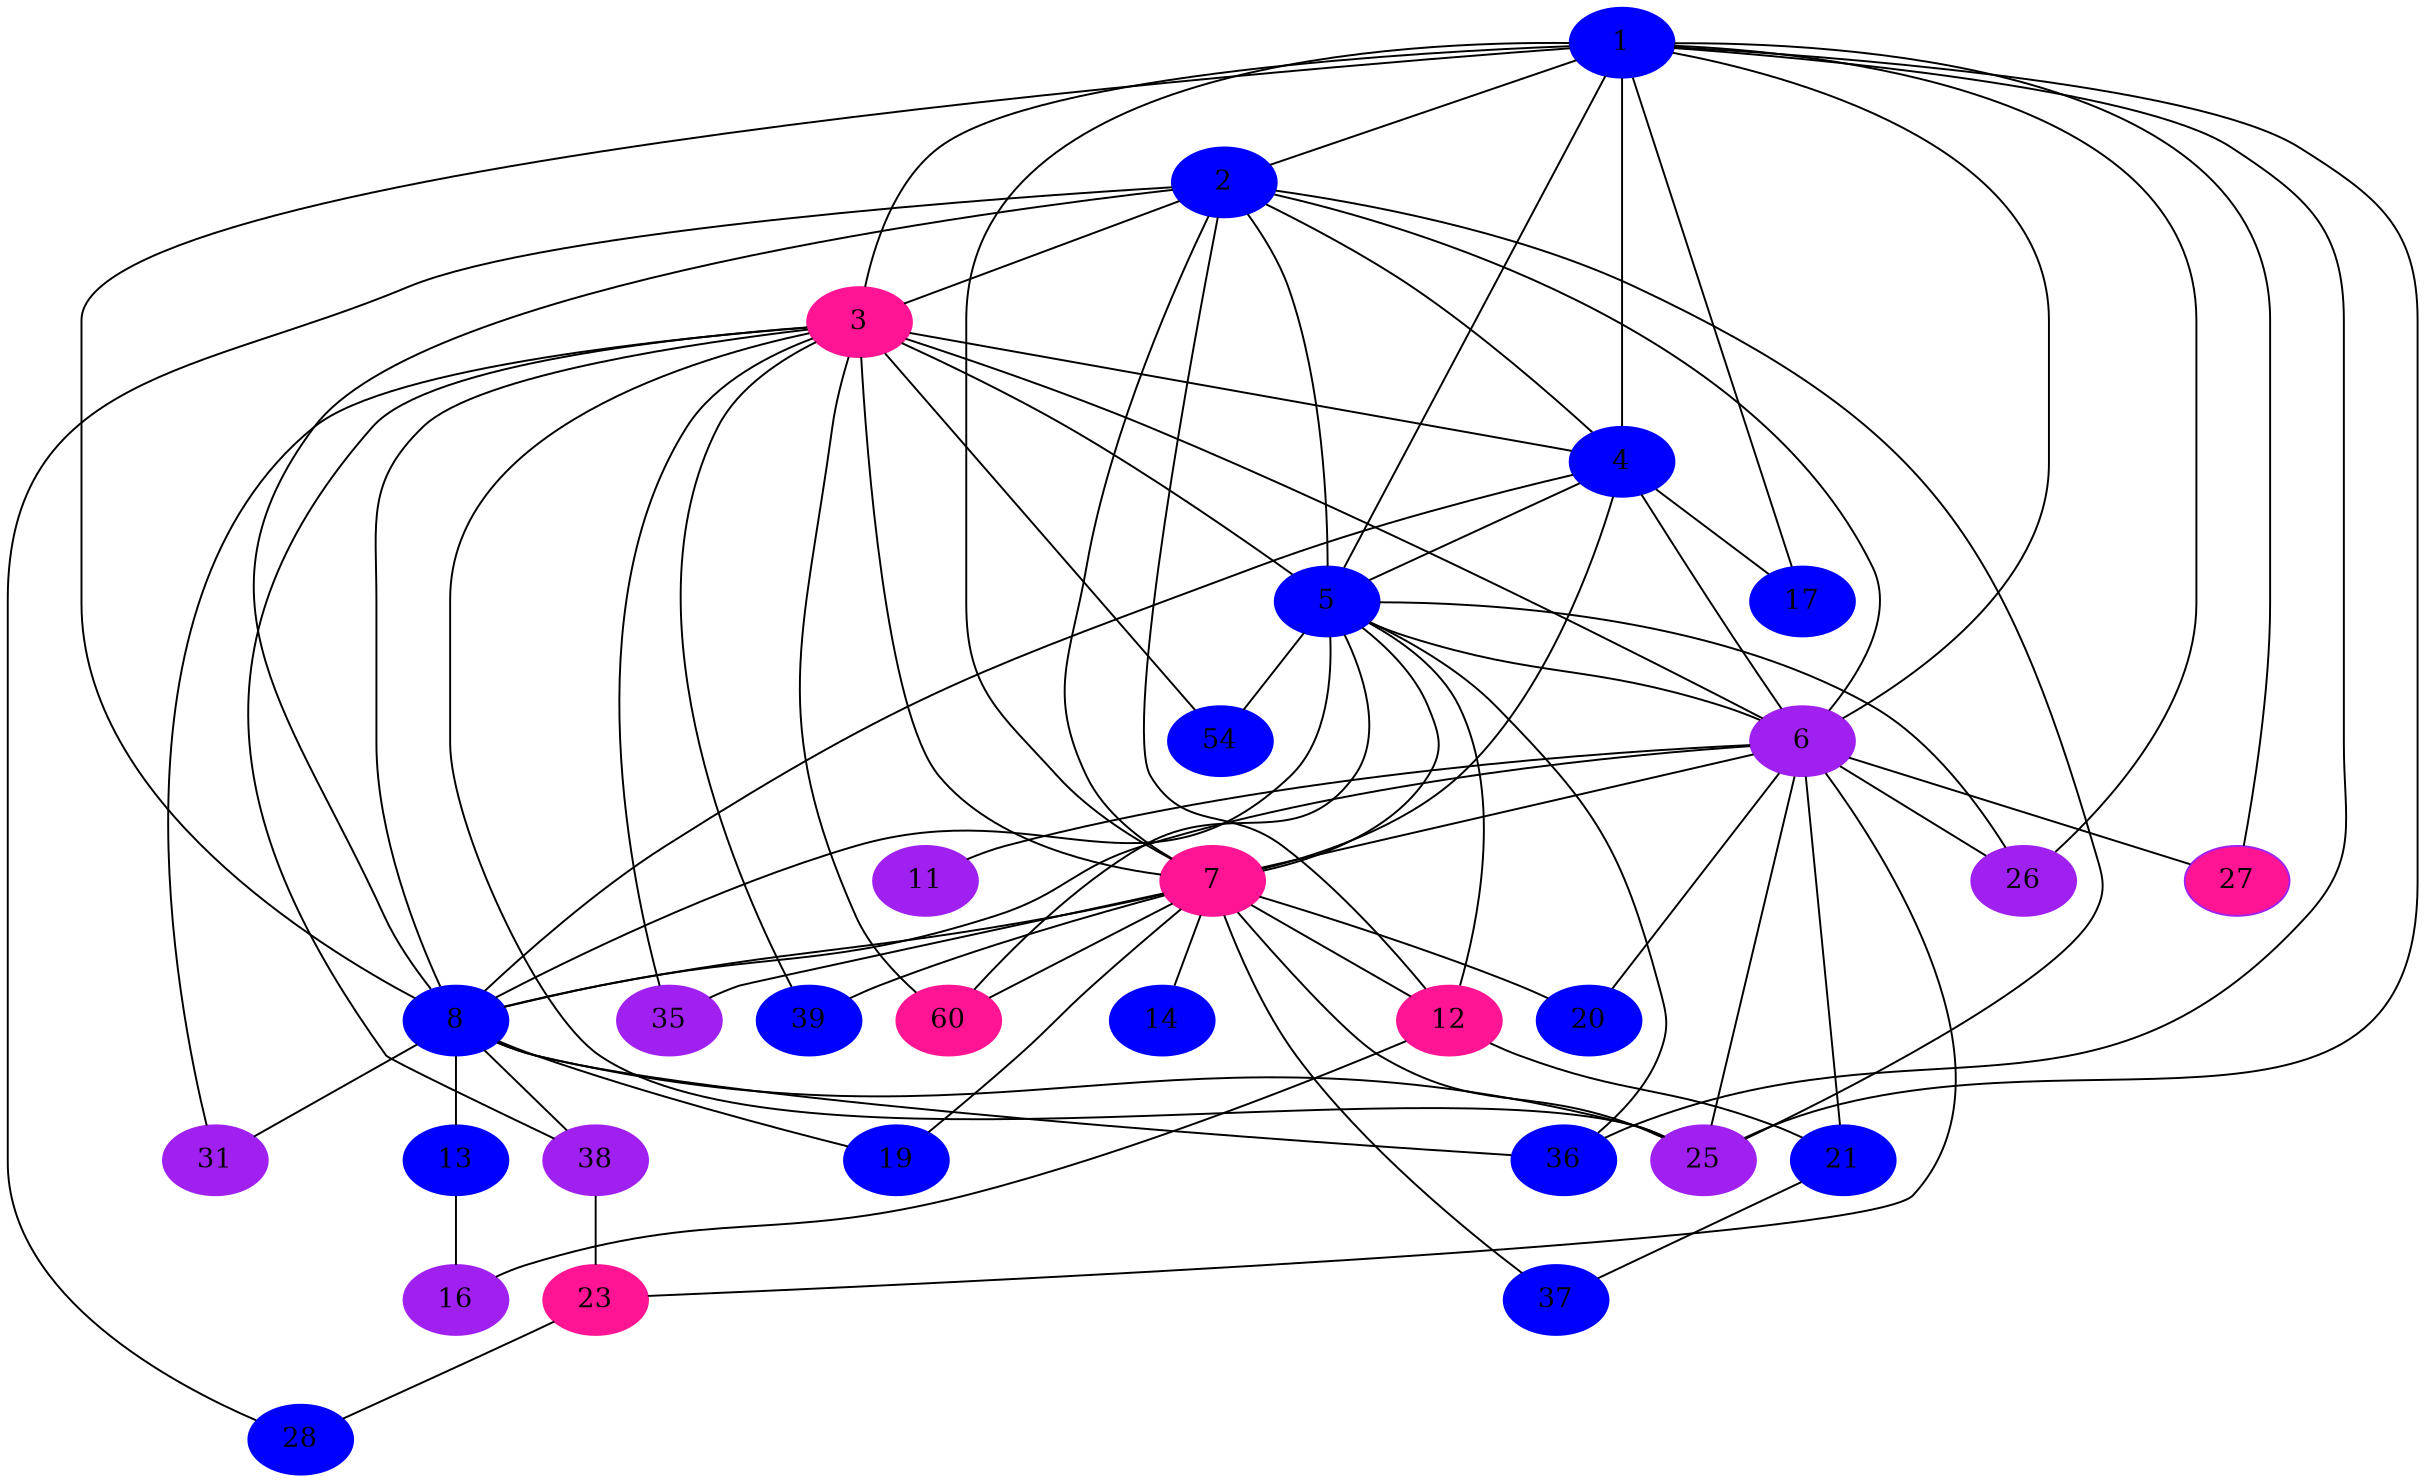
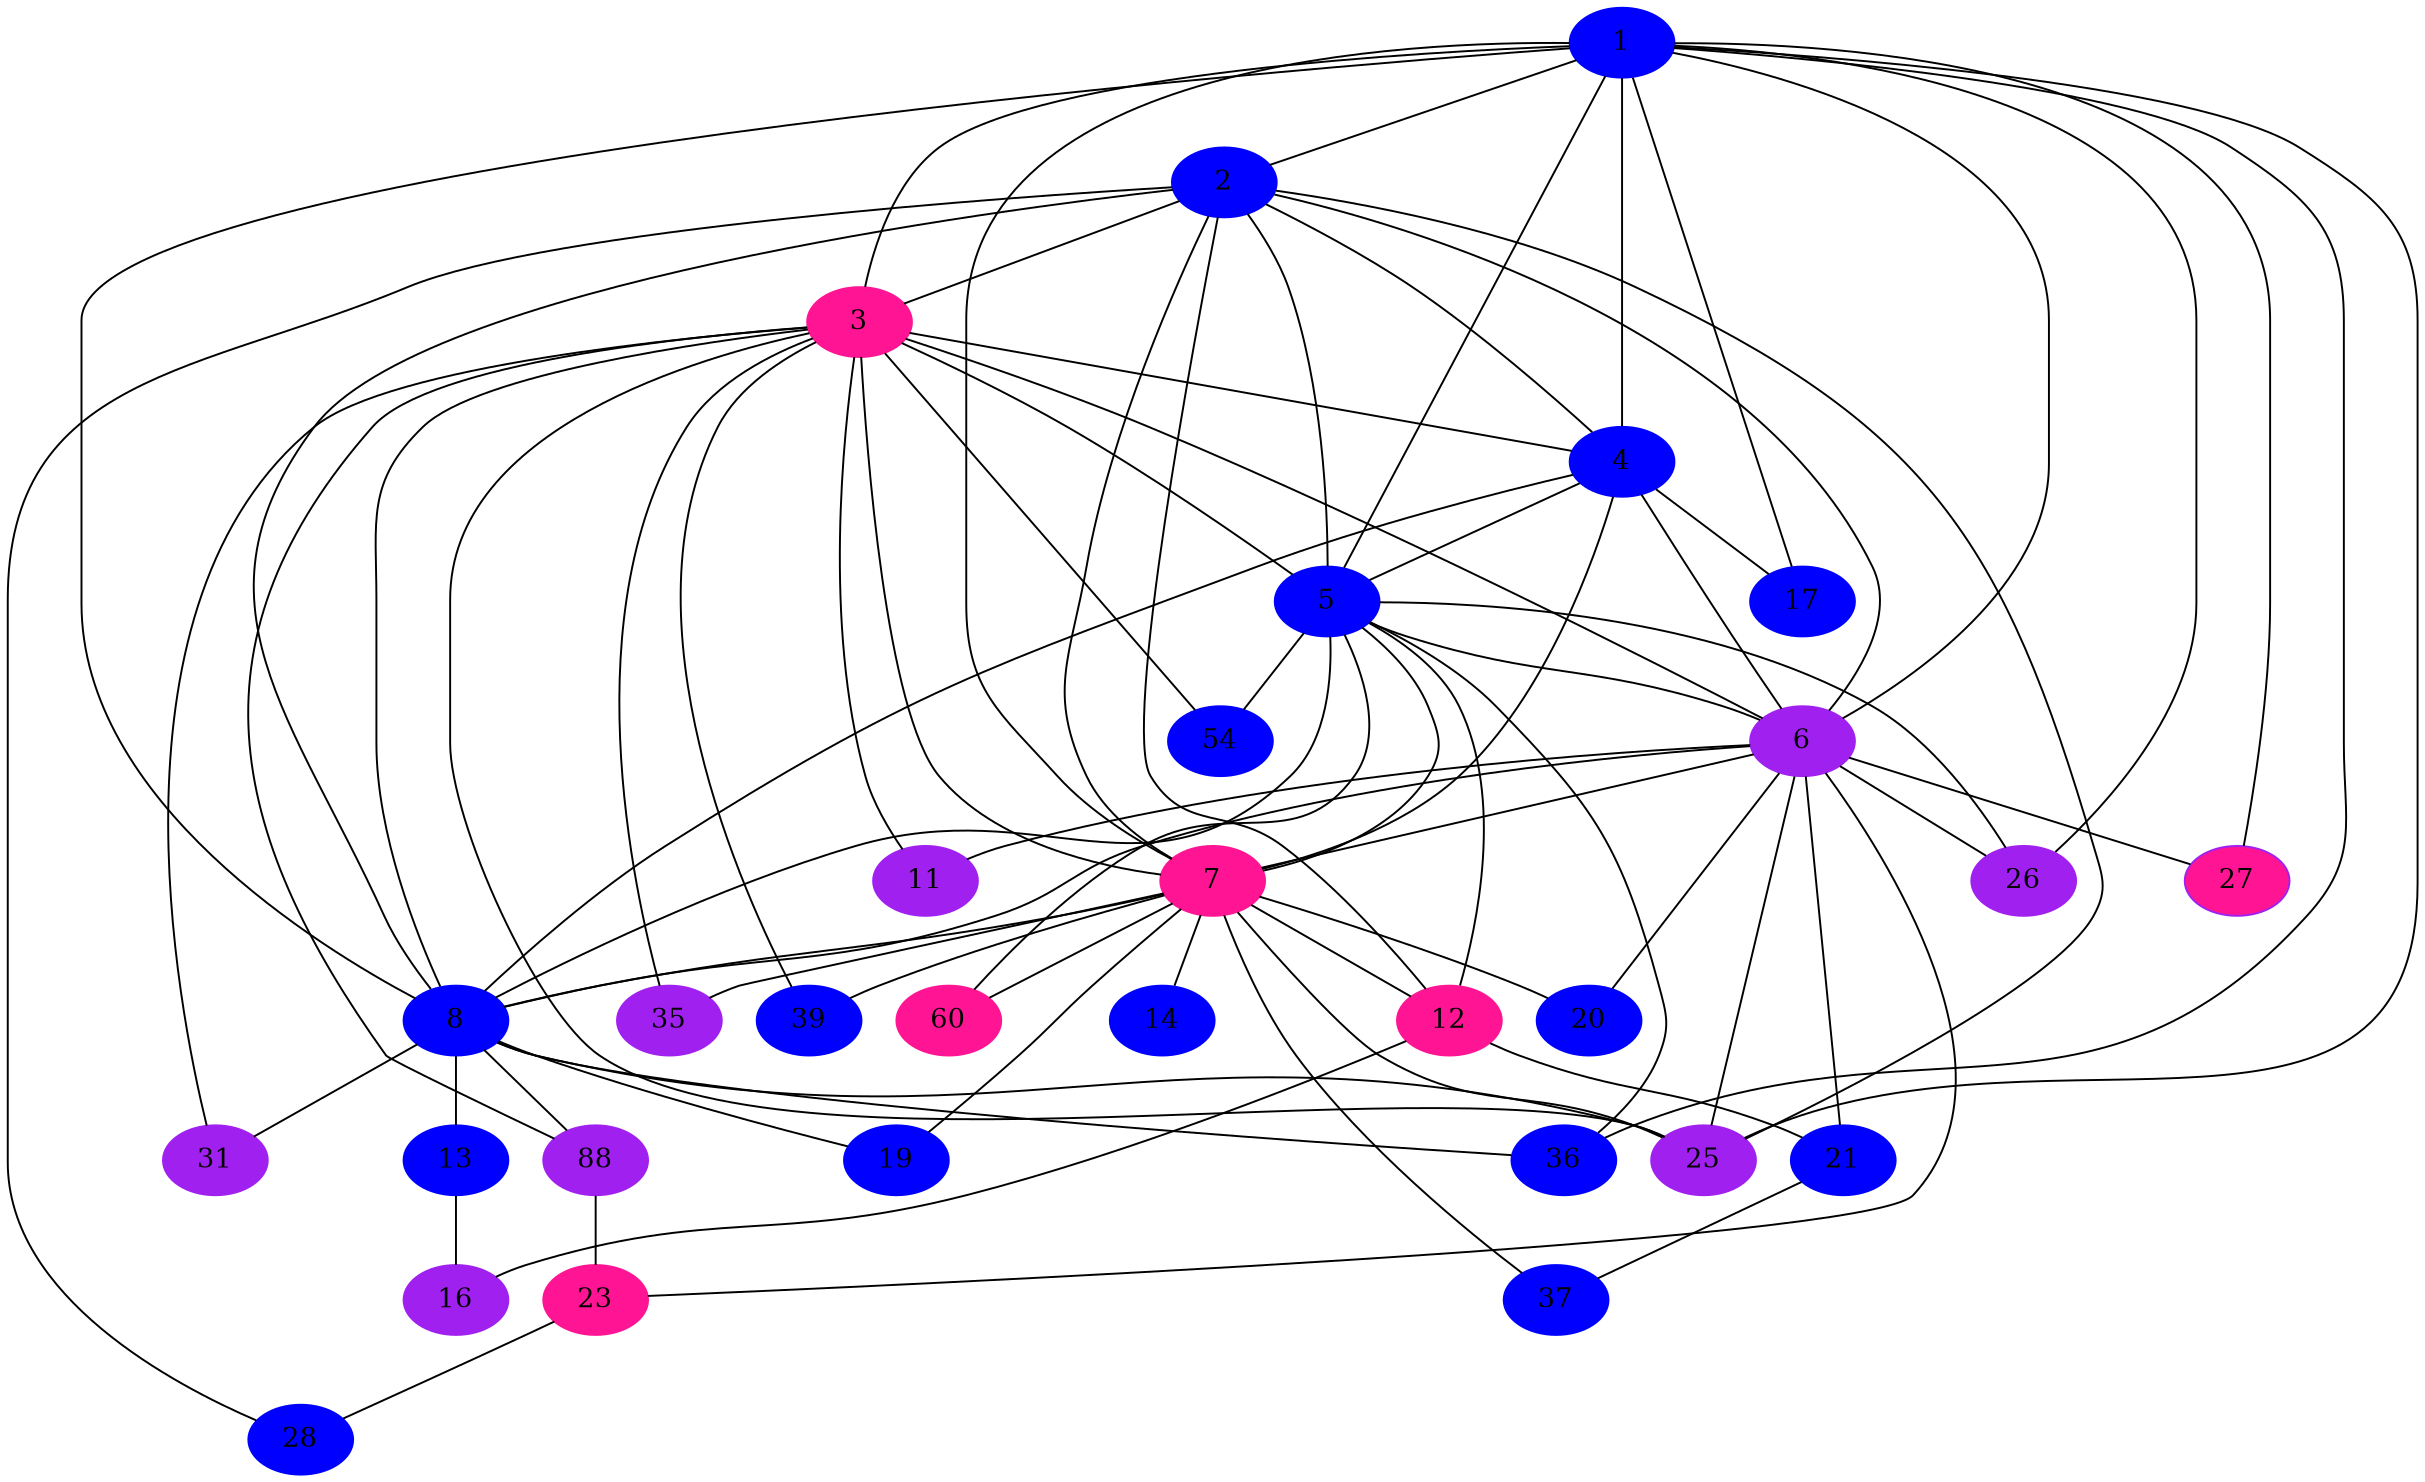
edge "3" -- "60": now "3" -- "11"
node "38": label "38" -> "88"
